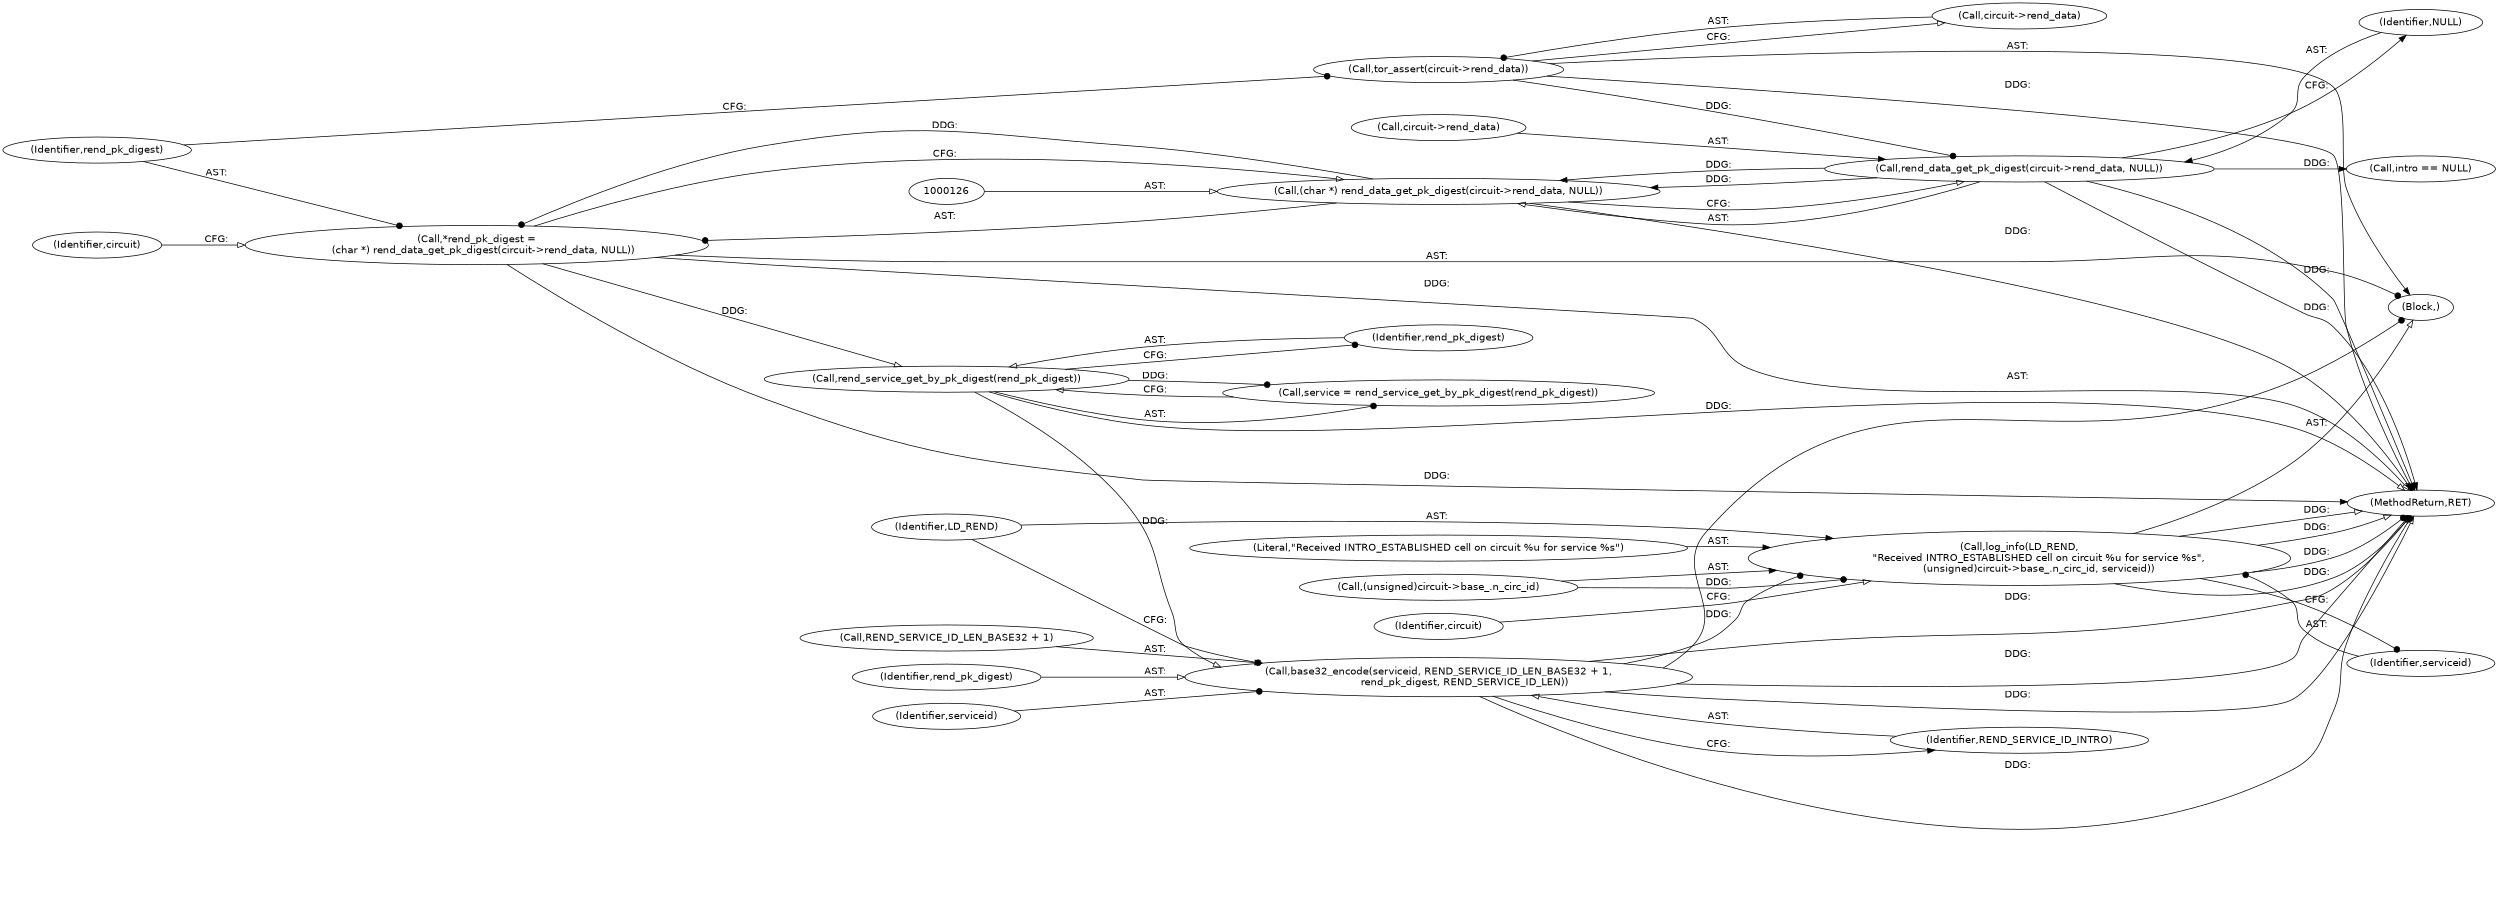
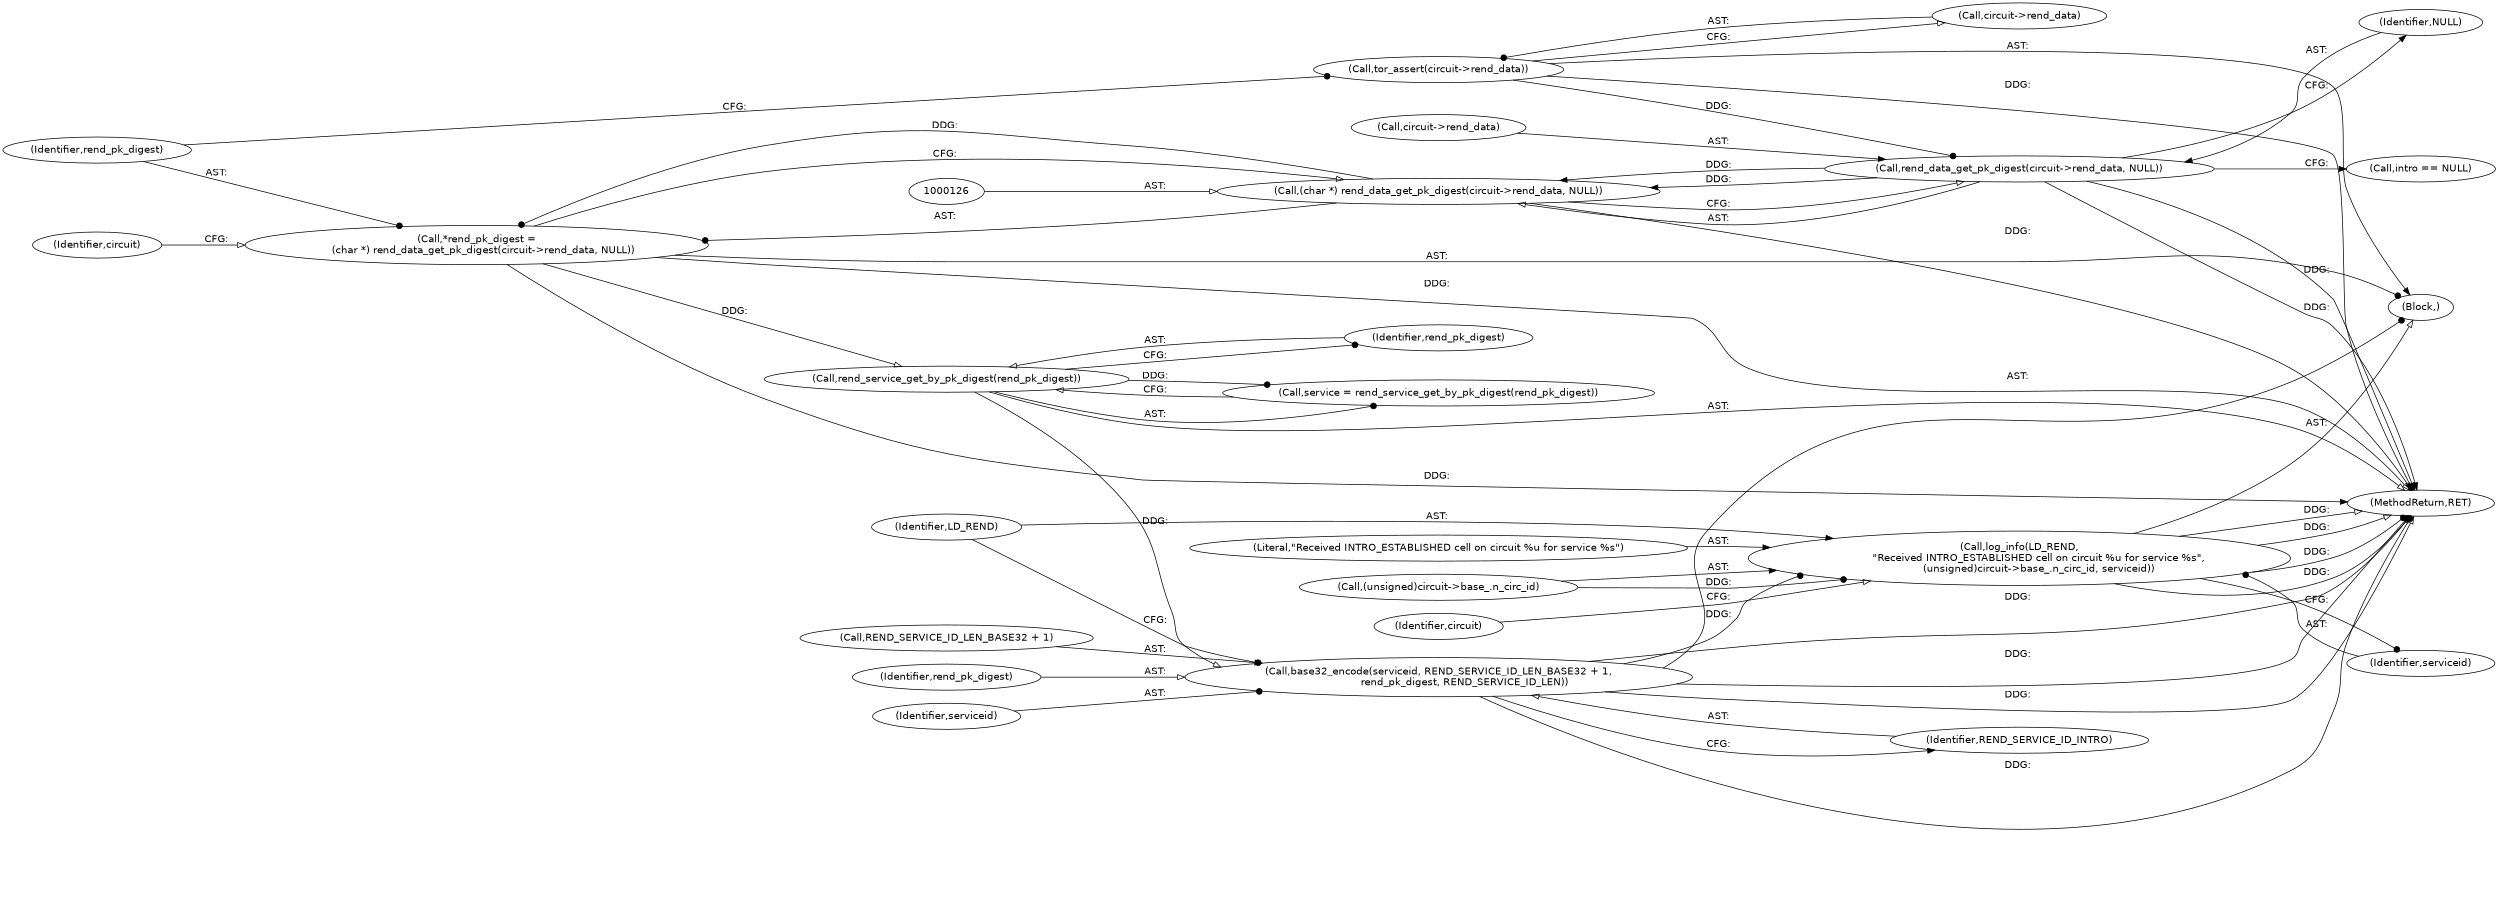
edge "(Call,rend_data_get_pk_digest(circuit->rend_data, NULL))" -> "(Call,intro == NULL)": label "DDG: " -> "CFG: "
edge "(Call,rend_service_get_by_pk_digest(rend_pk_digest))" -> "(MethodReturn,RET)": label "DDG: " -> "AST: "
